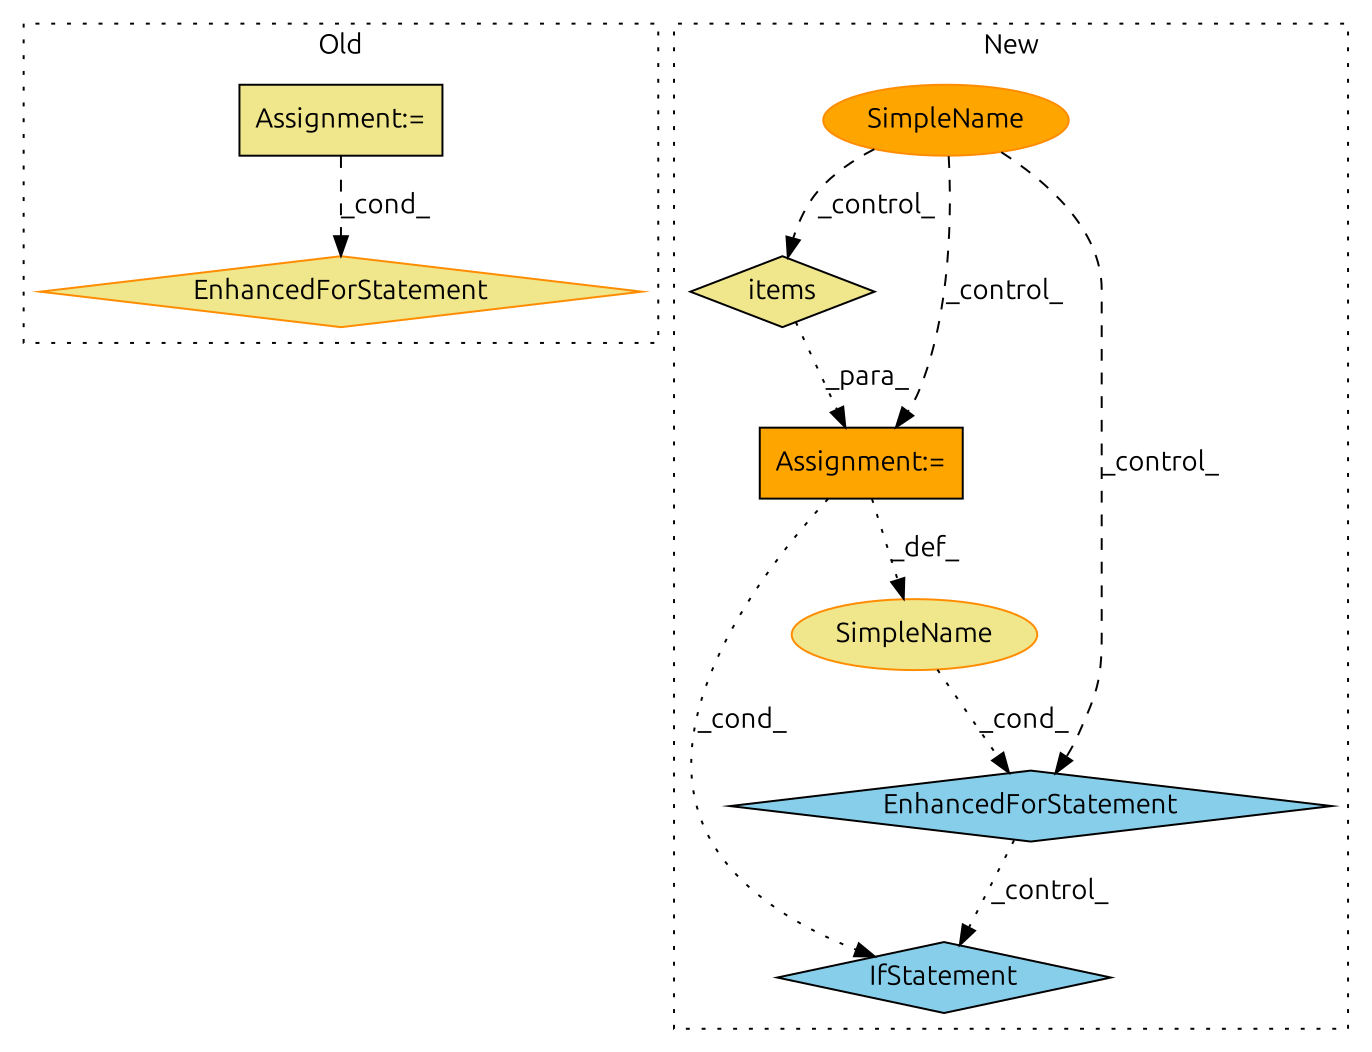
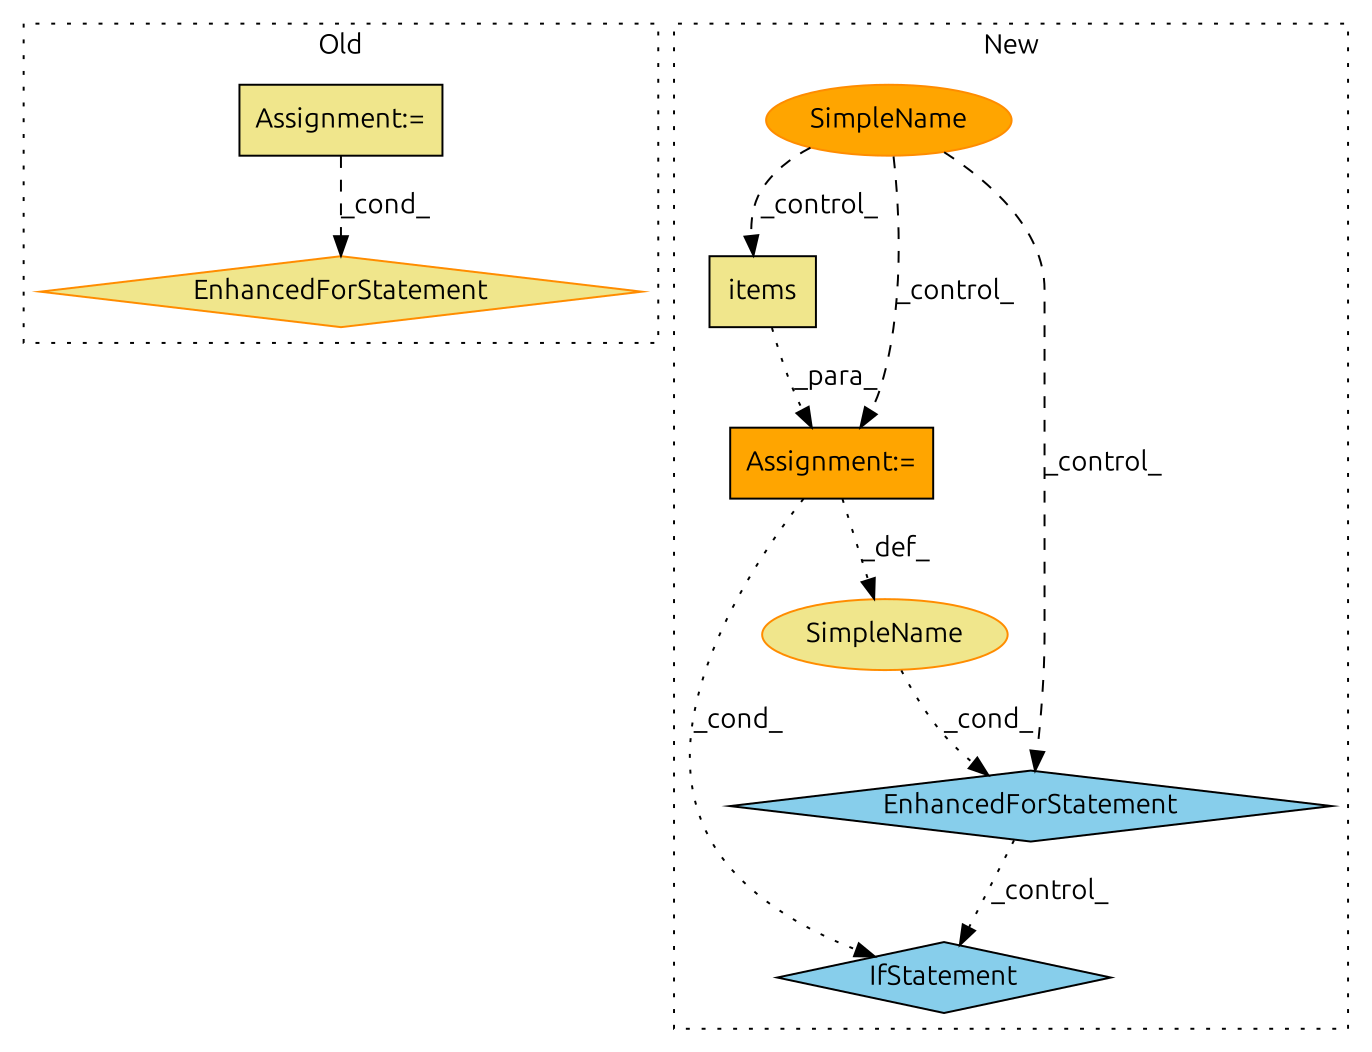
node "items": shape diamond -> box
